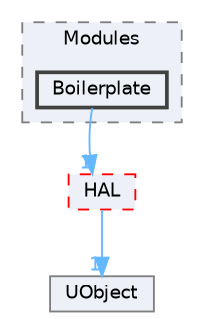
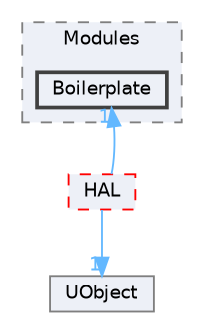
edge "Boilerplate" -> "HAL": reversed
